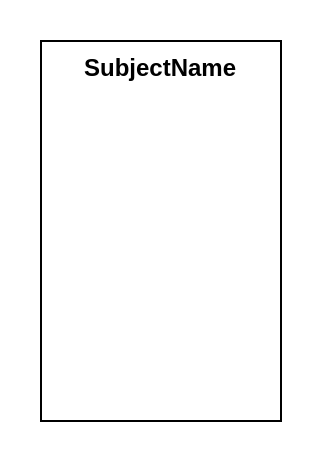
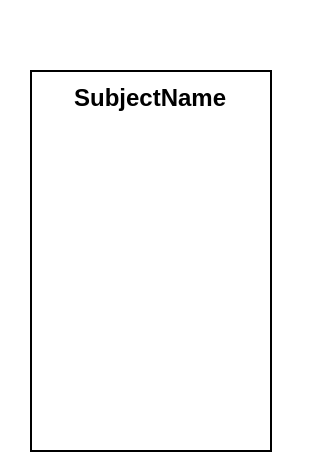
node "SubjectName": moved (161, 231) -> (151, 261)
